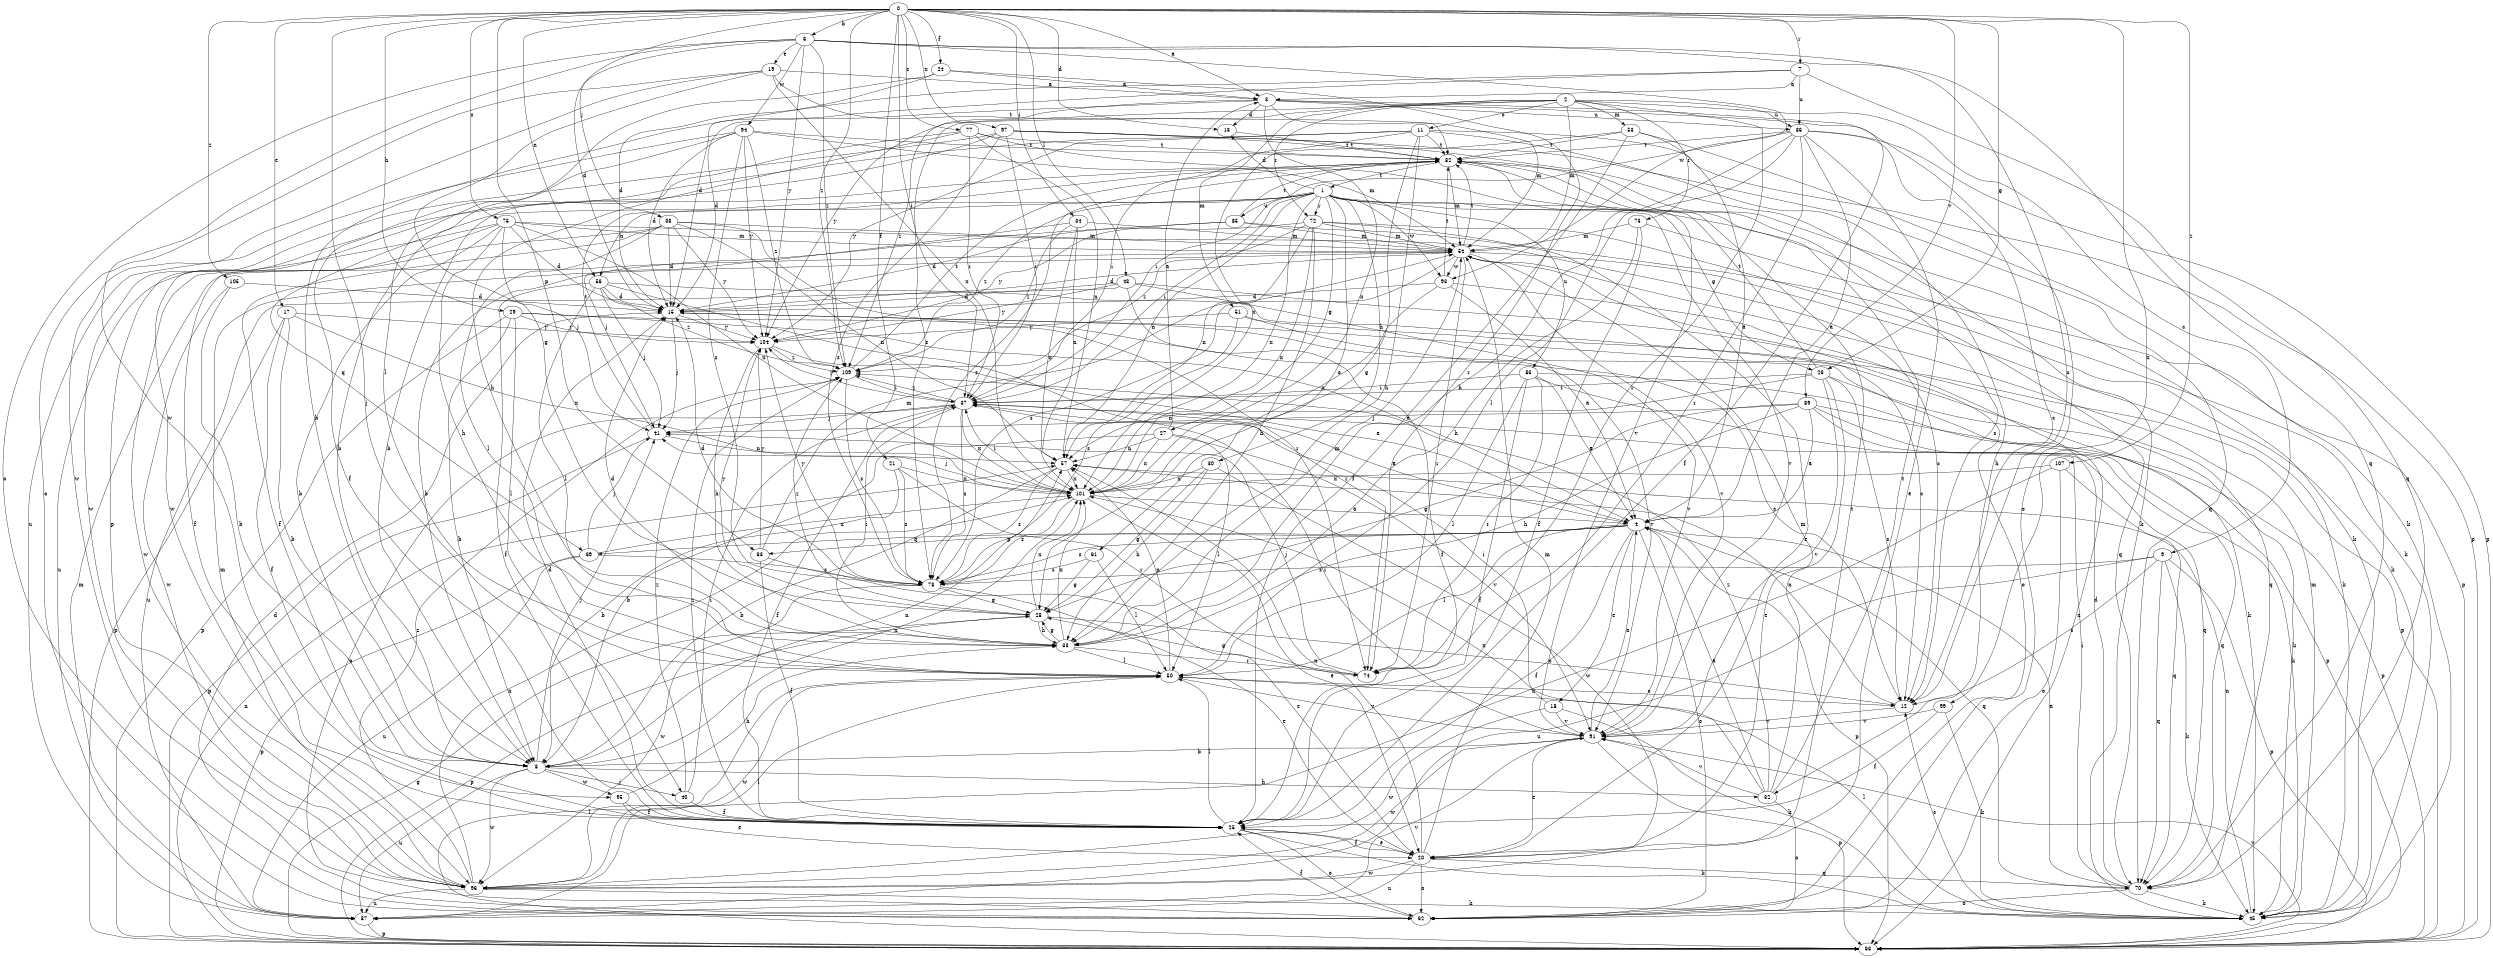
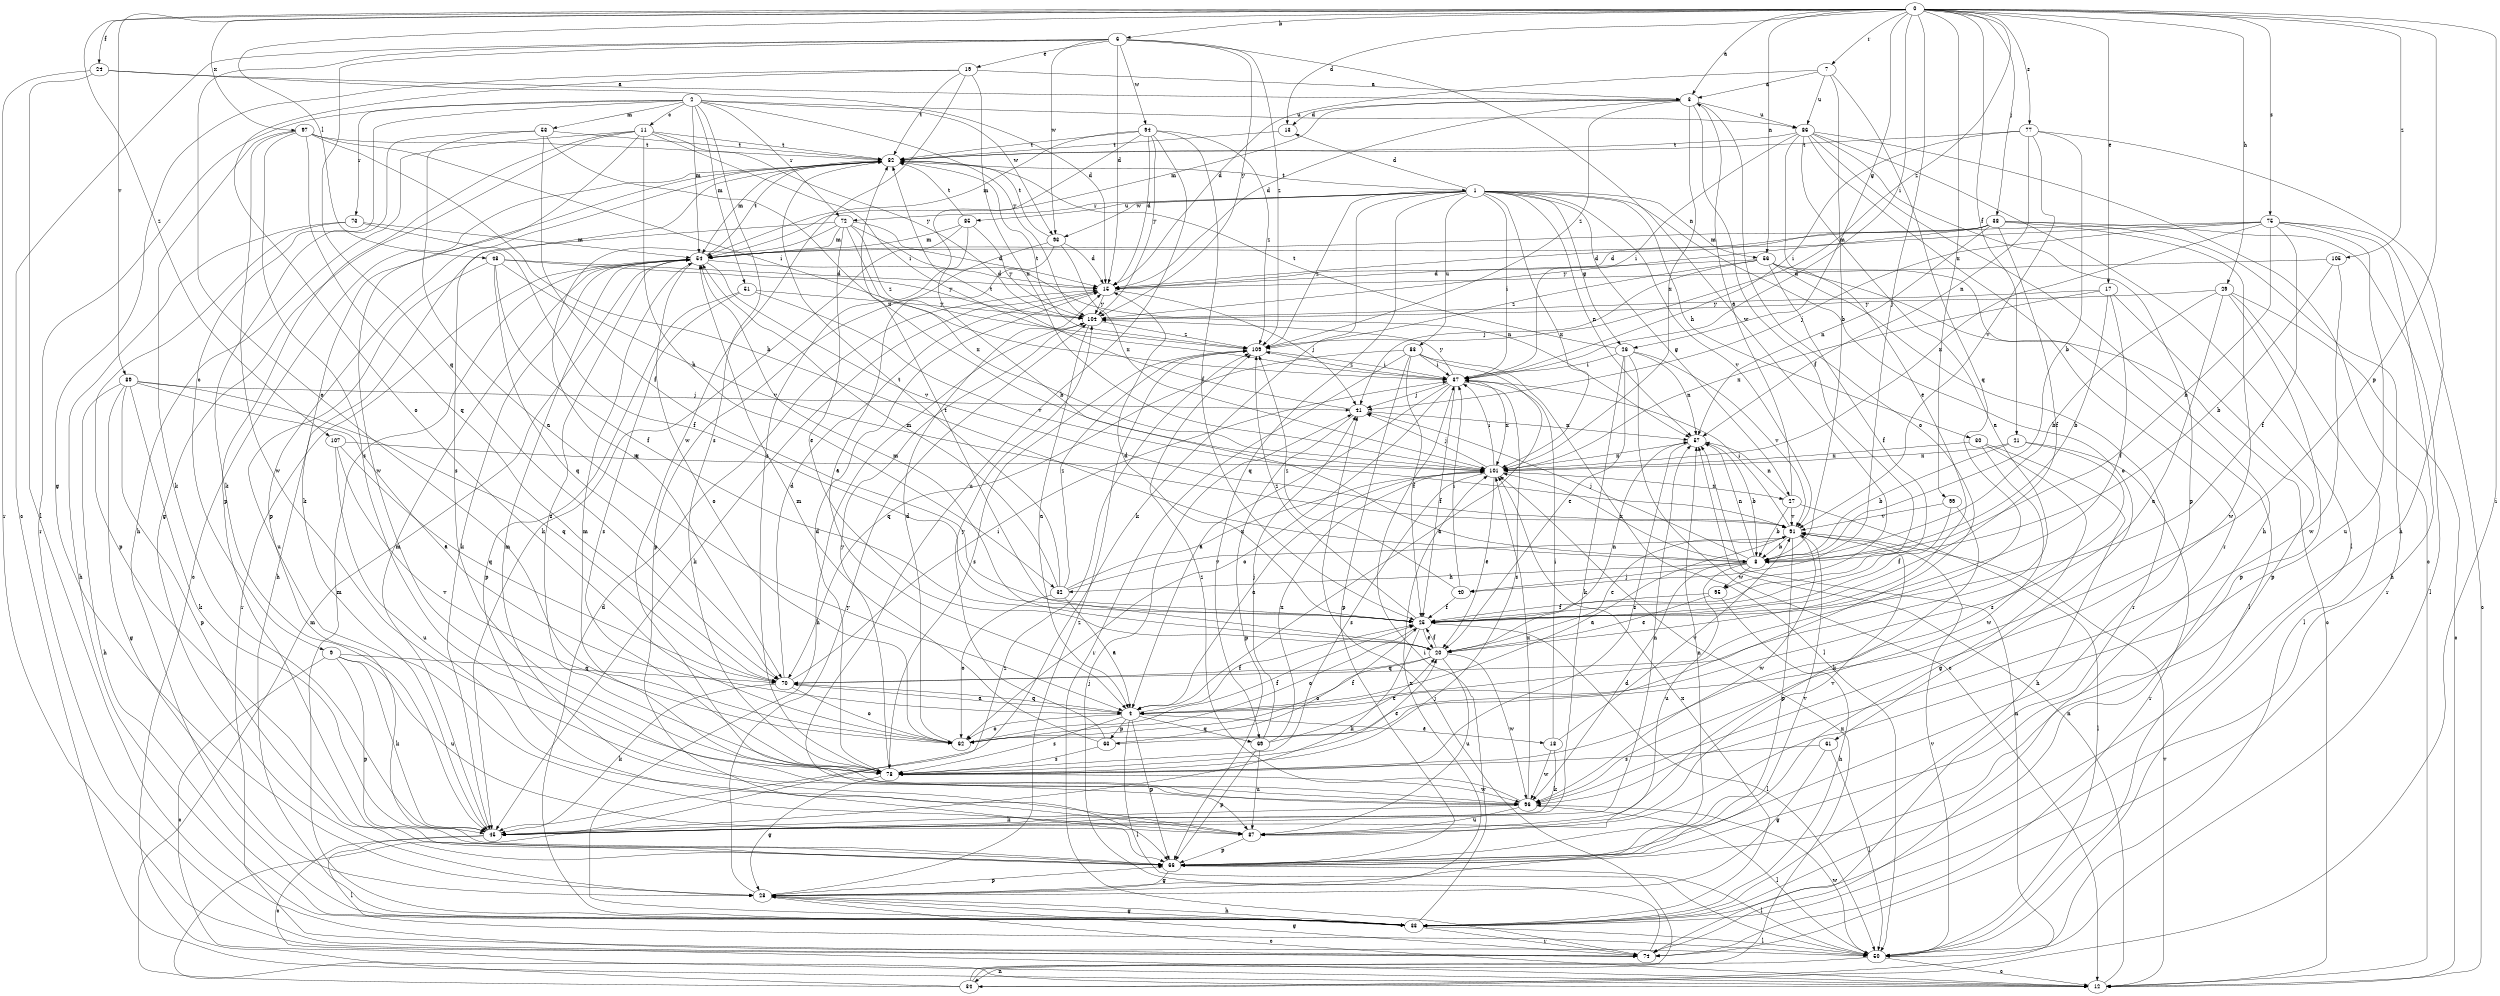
edge "82" -> "96": now "82" -> "66"
edge "54" -> "93": now "2" -> "93"
edge "27" -> "101": reversed
edge "50" -> "57": now "50" -> "34"
edge "9" -> "78": removed, label "s"
edge "93" -> "66": label "x" -> "p"
edge "107" -> "62": label "o" -> "v"
edge "8" -> "96": label "w" -> "d"
